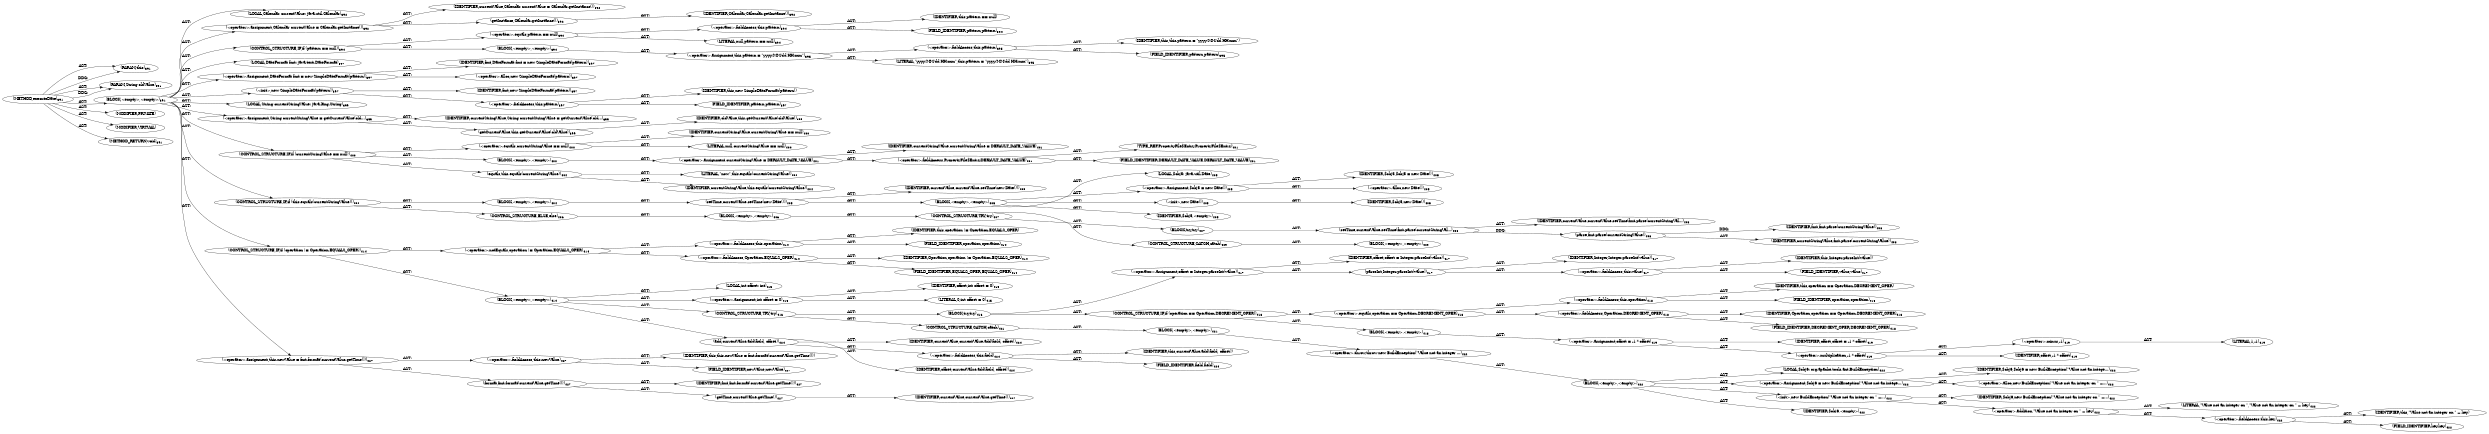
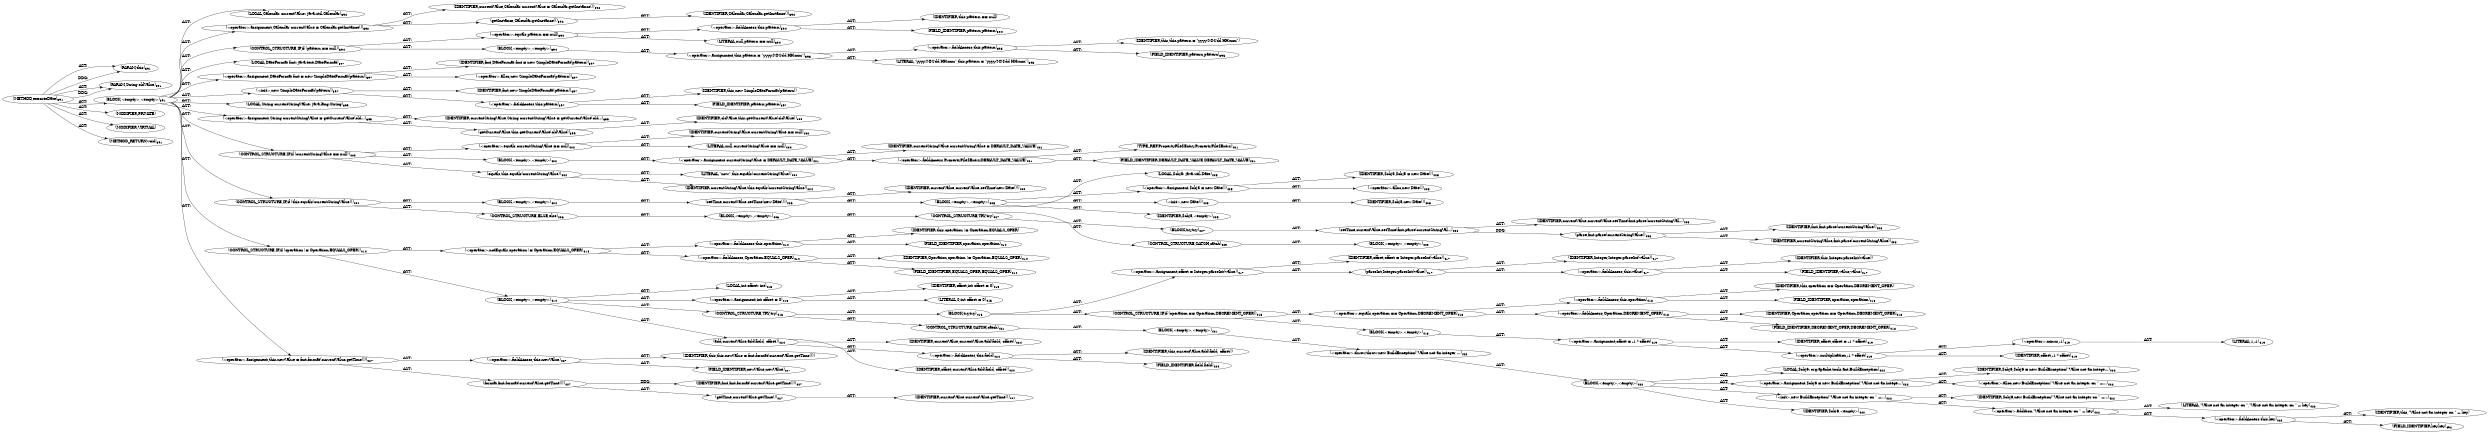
edge "(parse,fmt.parse(currentStringValue))" -> "(IDENTIFIER,fmt,fmt.parse(currentStringValue))": label "DDG: " -> "AST: "
edge "(format,fmt.format(currentValue.getTime()))" -> "(IDENTIFIER,fmt,fmt.format(currentValue.getTime()))": label "AST: " -> "DDG: "
node "(FIELD_IDENTIFIER,key,key)": text "422" -> "492"
